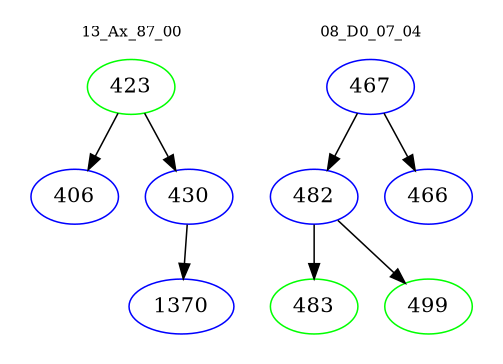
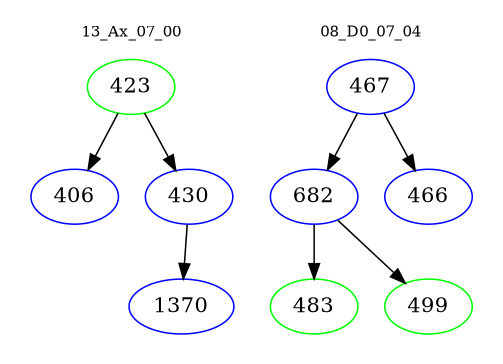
cluster "13_Ax_87_00": label "13_Ax_87_00" -> "13_Ax_07_00"
node "482": label "482" -> "682"
